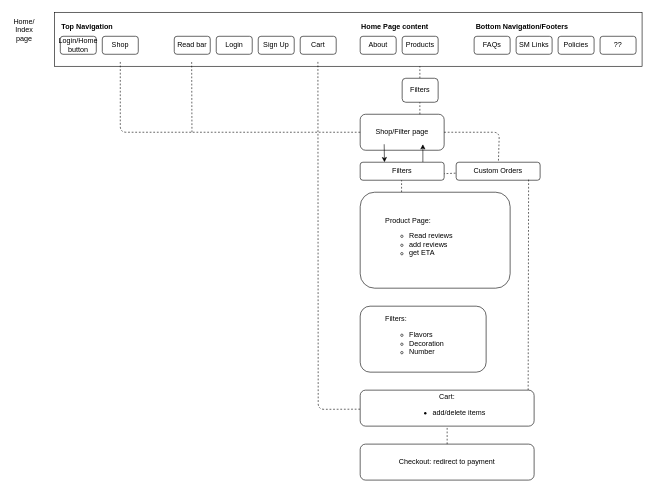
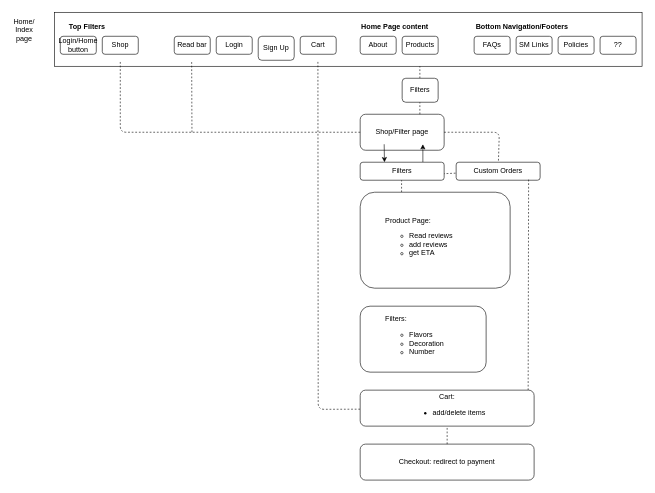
node "Top Navigation": label "Top Navigation" -> "Top Filters"
node "Sign Up": size 36x18 -> 36x24
